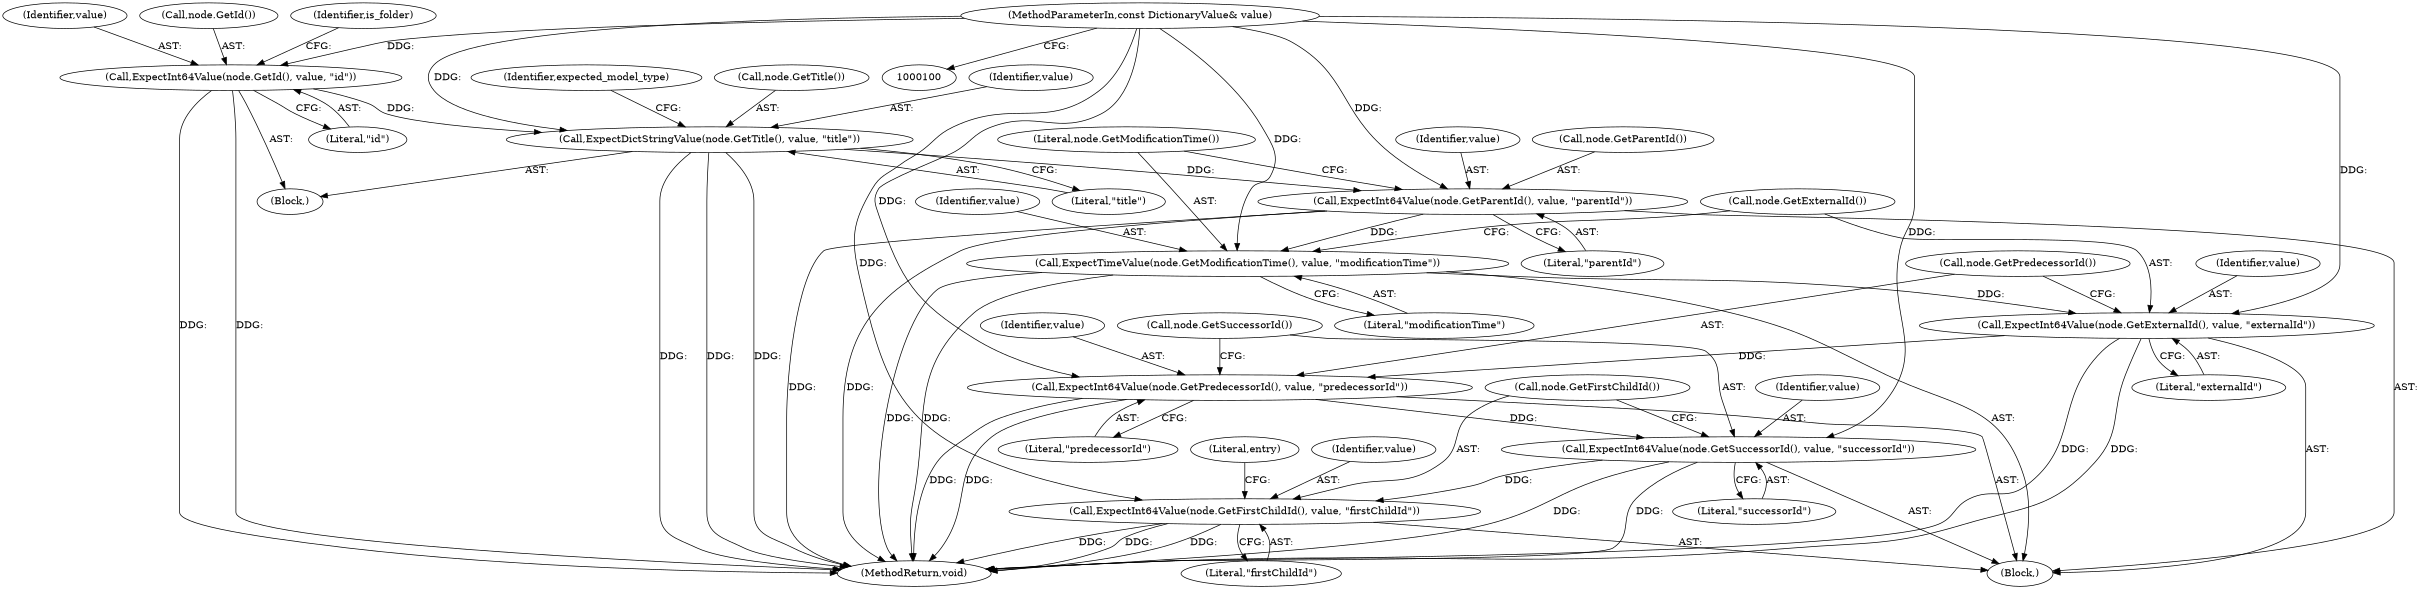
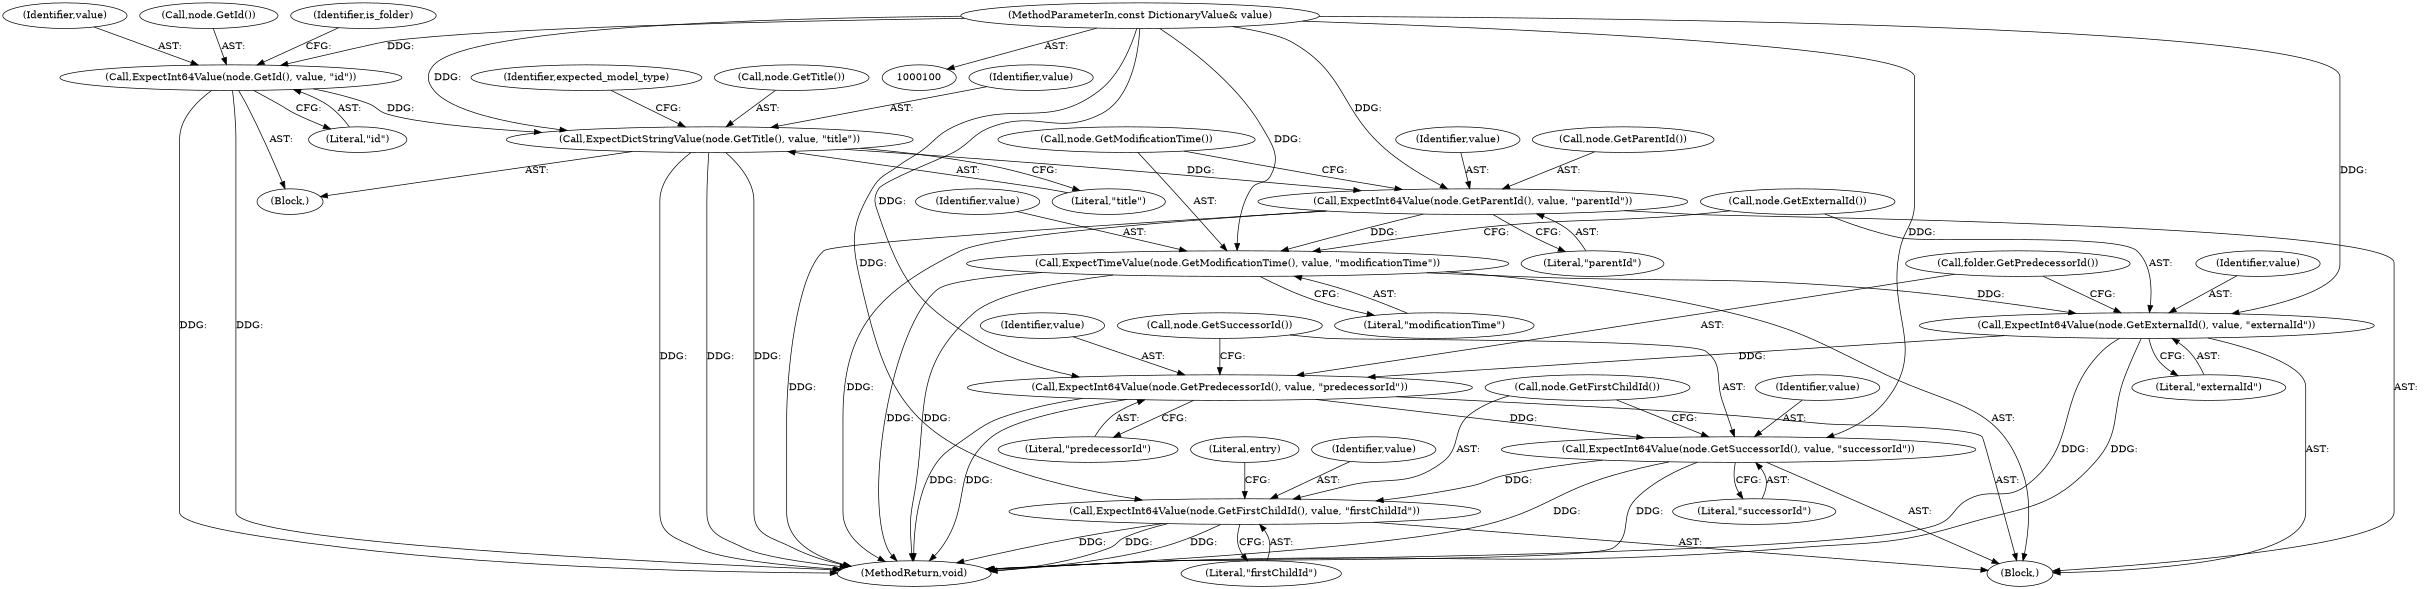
edge "(MethodParameterIn,const DictionaryValue& value)" -> "1000100": label "CFG: " -> "AST: "
node "(Literal,node.GetModificationTime())": label "(Literal,node.GetModificationTime())" -> "(Call,node.GetModificationTime())"
node "(Call,node.GetPredecessorId())": label "(Call,node.GetPredecessorId())" -> "(Call,folder.GetPredecessorId())"
